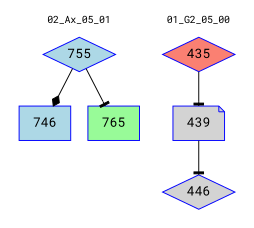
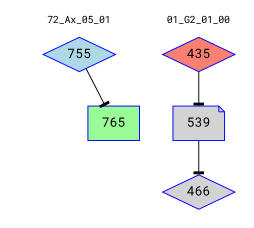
cluster "02_Ax_05_01": label "02_Ax_05_01" -> "72_Ax_05_01"
cluster "01_G2_05_00": label "01_G2_05_00" -> "01_G2_01_00"
node "746": removed
node "439": label "439" -> "539"
node "446": label "446" -> "466"
